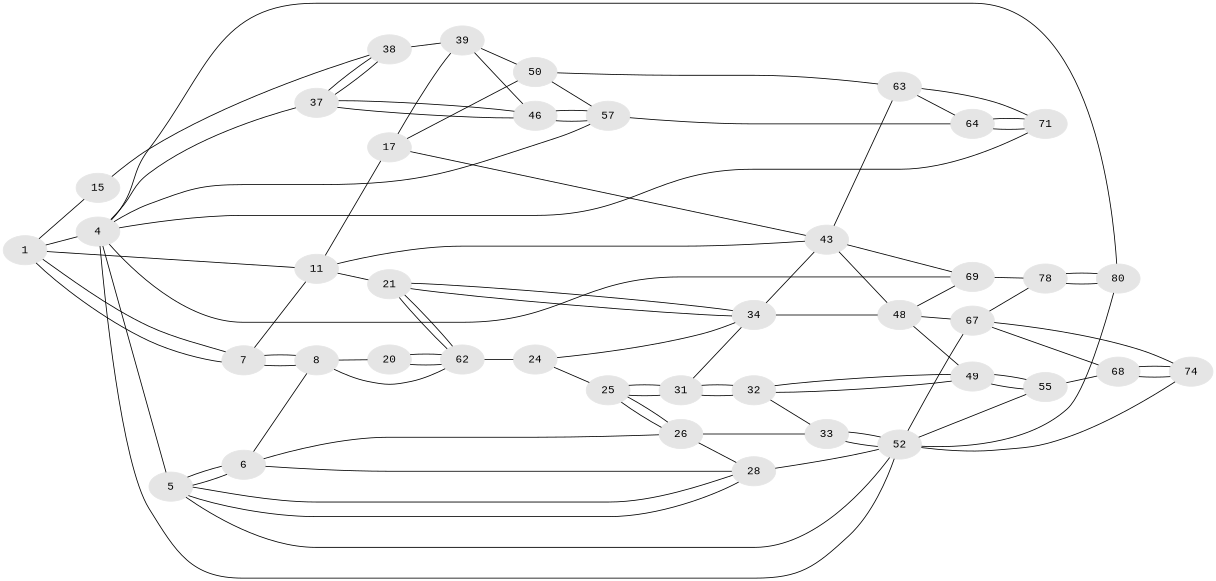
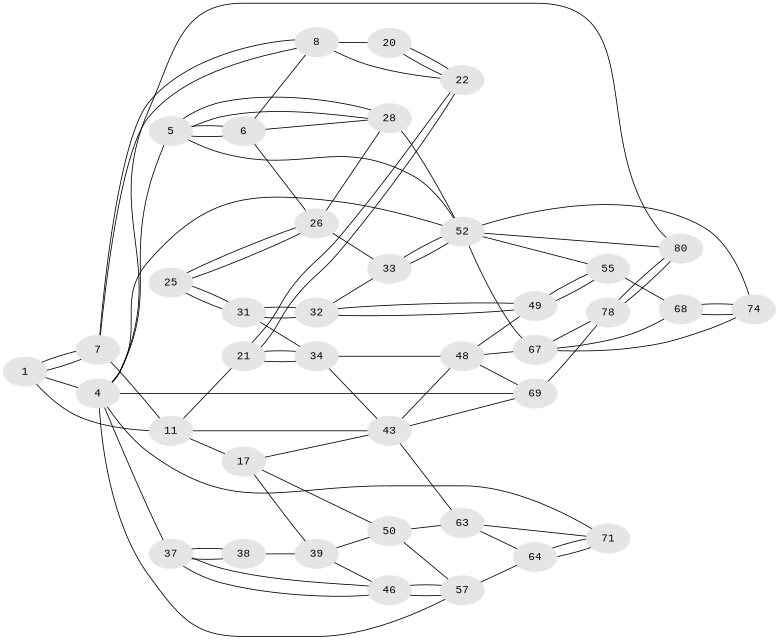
node "15": removed
node "62": label "62" -> "22"
node "24": removed
